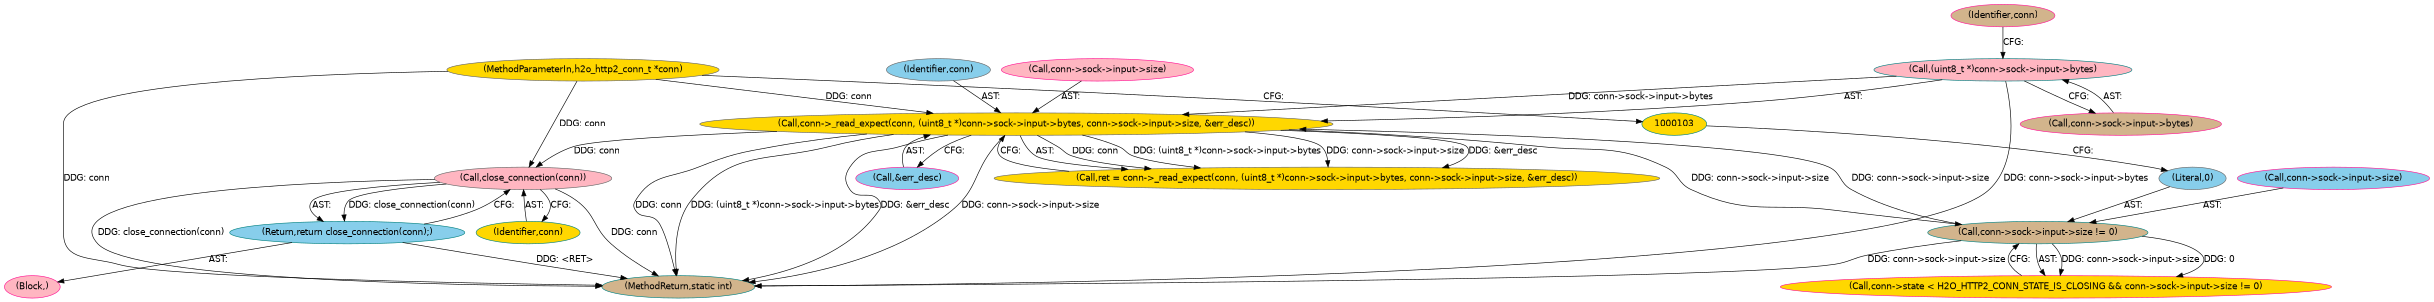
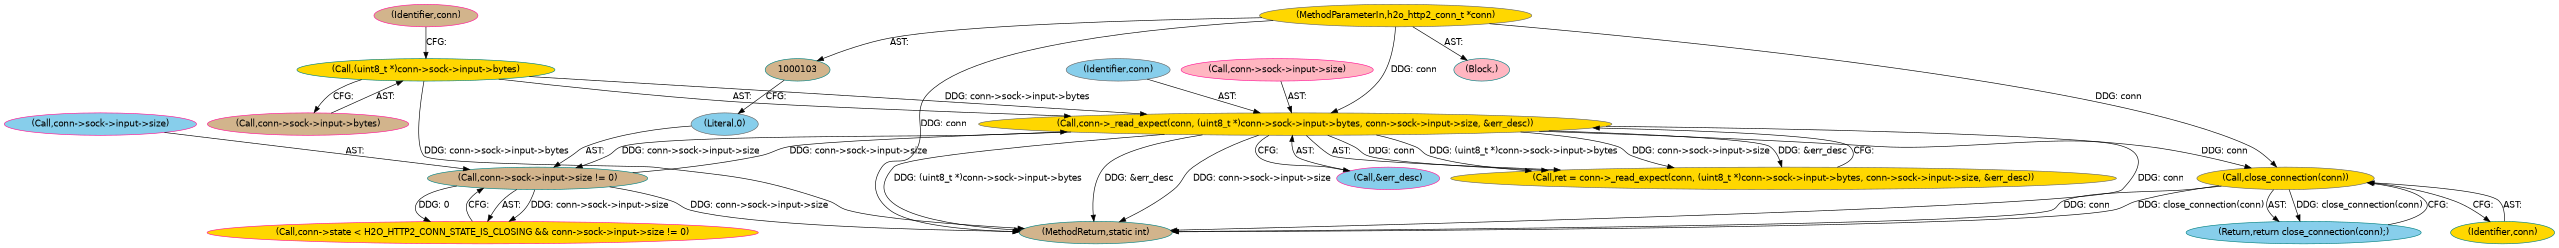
node "(Call,(uint8_t *)conn->sock->input->bytes)": fillcolor lightpink -> gold
edge "(MethodParameterIn,h2o_http2_conn_t *conn)" -> "1000103": label "CFG: " -> "AST: "
node "1000103": fillcolor gold -> tan
node "(Call,close_connection(conn))": fillcolor lightpink -> gold
edge "(Return,return close_connection(conn);)" -> "(MethodReturn,static int)": removed, label "DDG: <RET>"
edge "(Return,return close_connection(conn);)" -> "(Block,)": now "(MethodParameterIn,h2o_http2_conn_t *conn)" -> "(Block,)"
node "(Block,)": color deeppink -> teal
